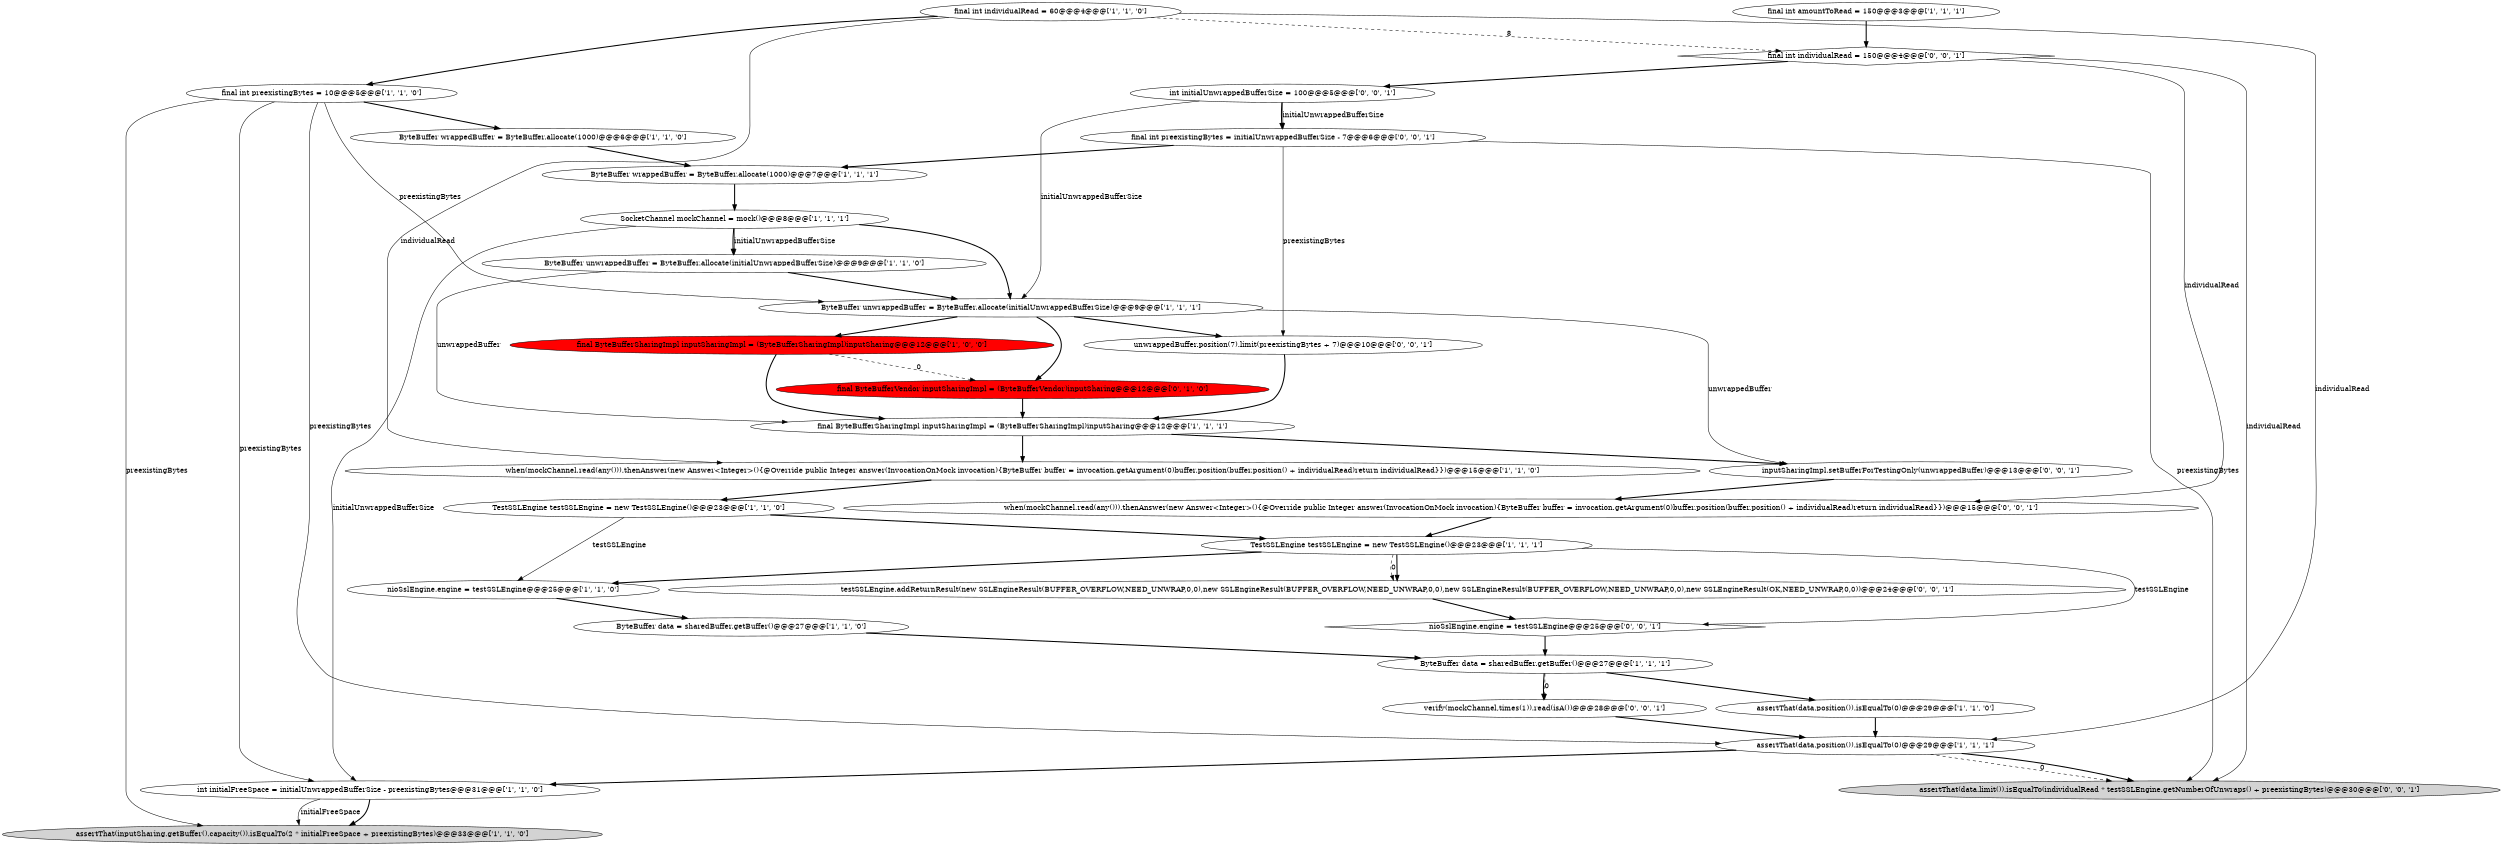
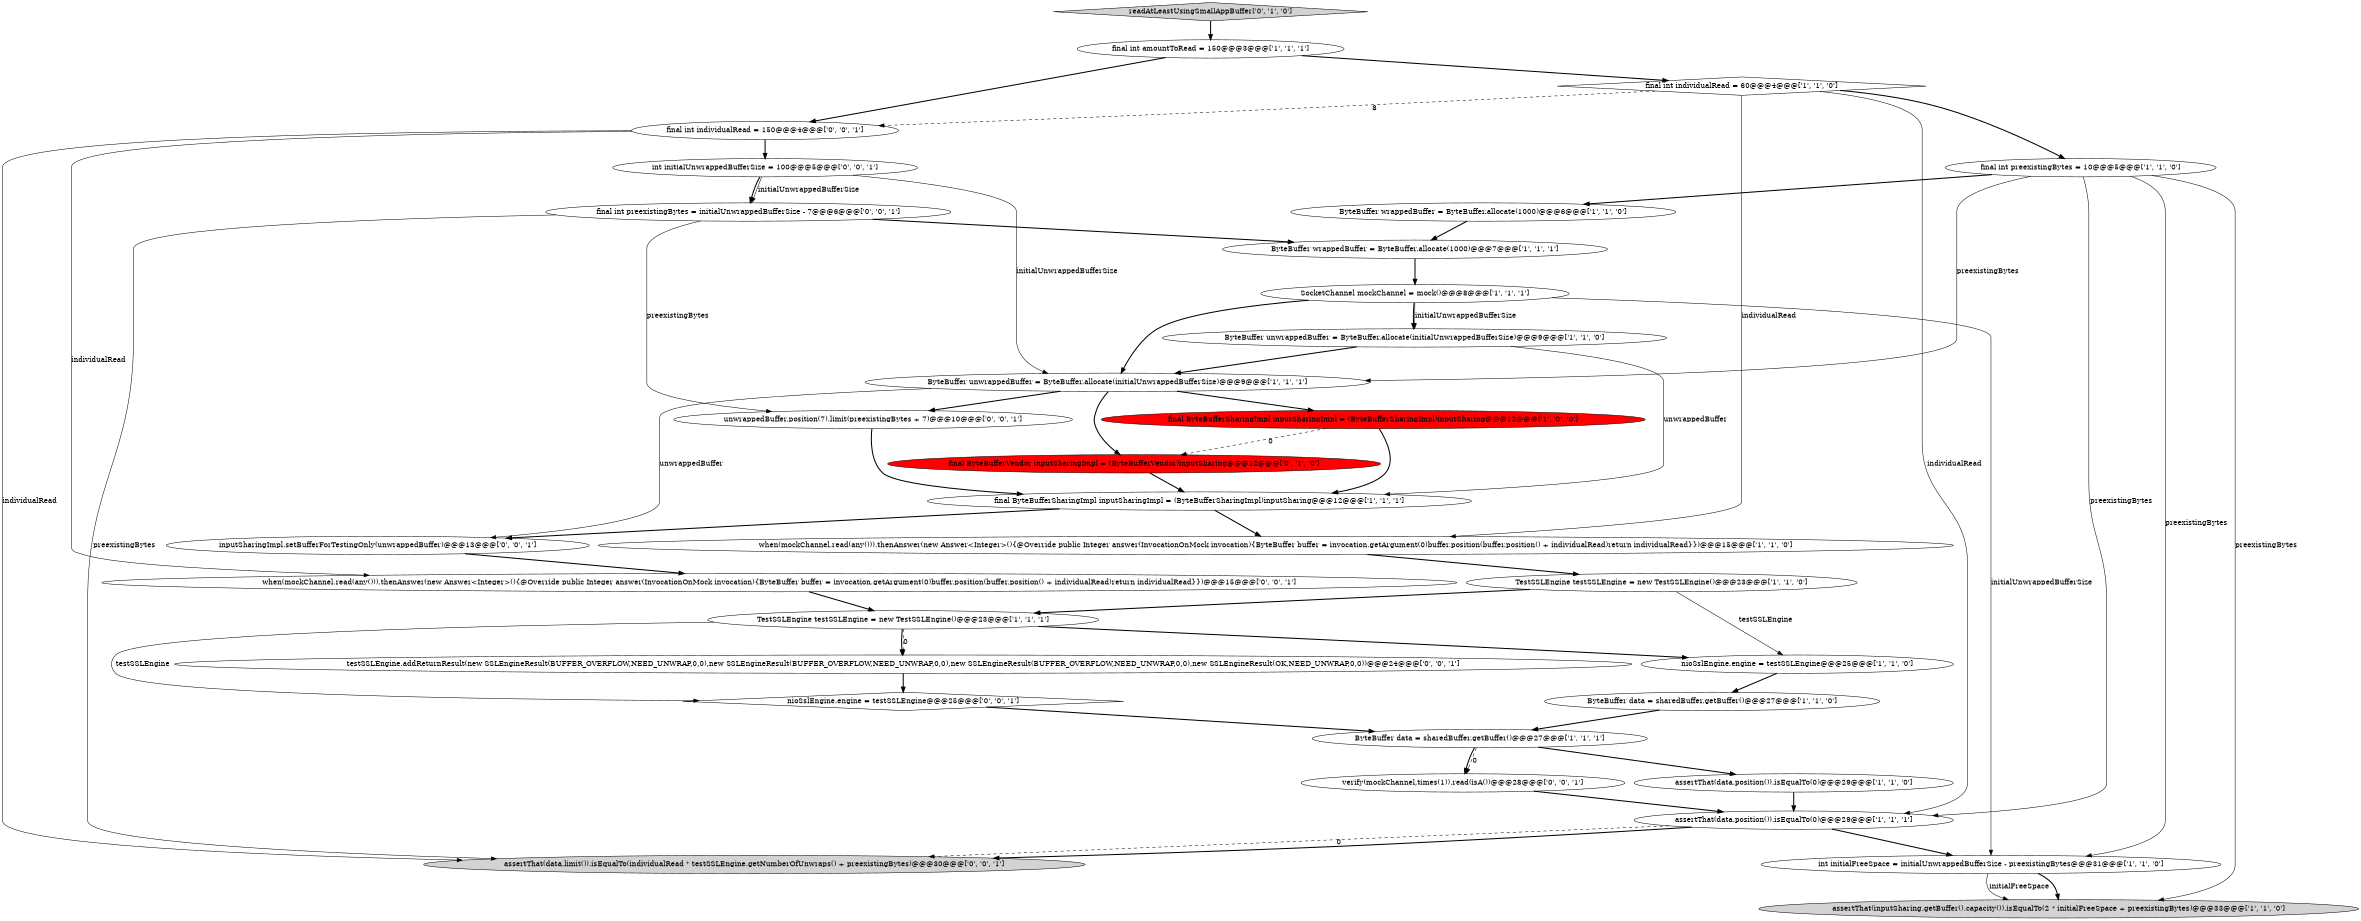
node "final int individualRead = 60@@@4@@@['1', '1', '0']": shape ellipse -> diamond
node "readAtLeastUsingSmallAppBuffer['0', '1', '0']": added
node "final int individualRead = 150@@@4@@@['0', '0', '1']": shape diamond -> ellipse
edge "final int amountToRead = 150@@@3@@@['1', '1', '1']" -> "final int individualRead = 60@@@4@@@['1', '1', '0']": added
